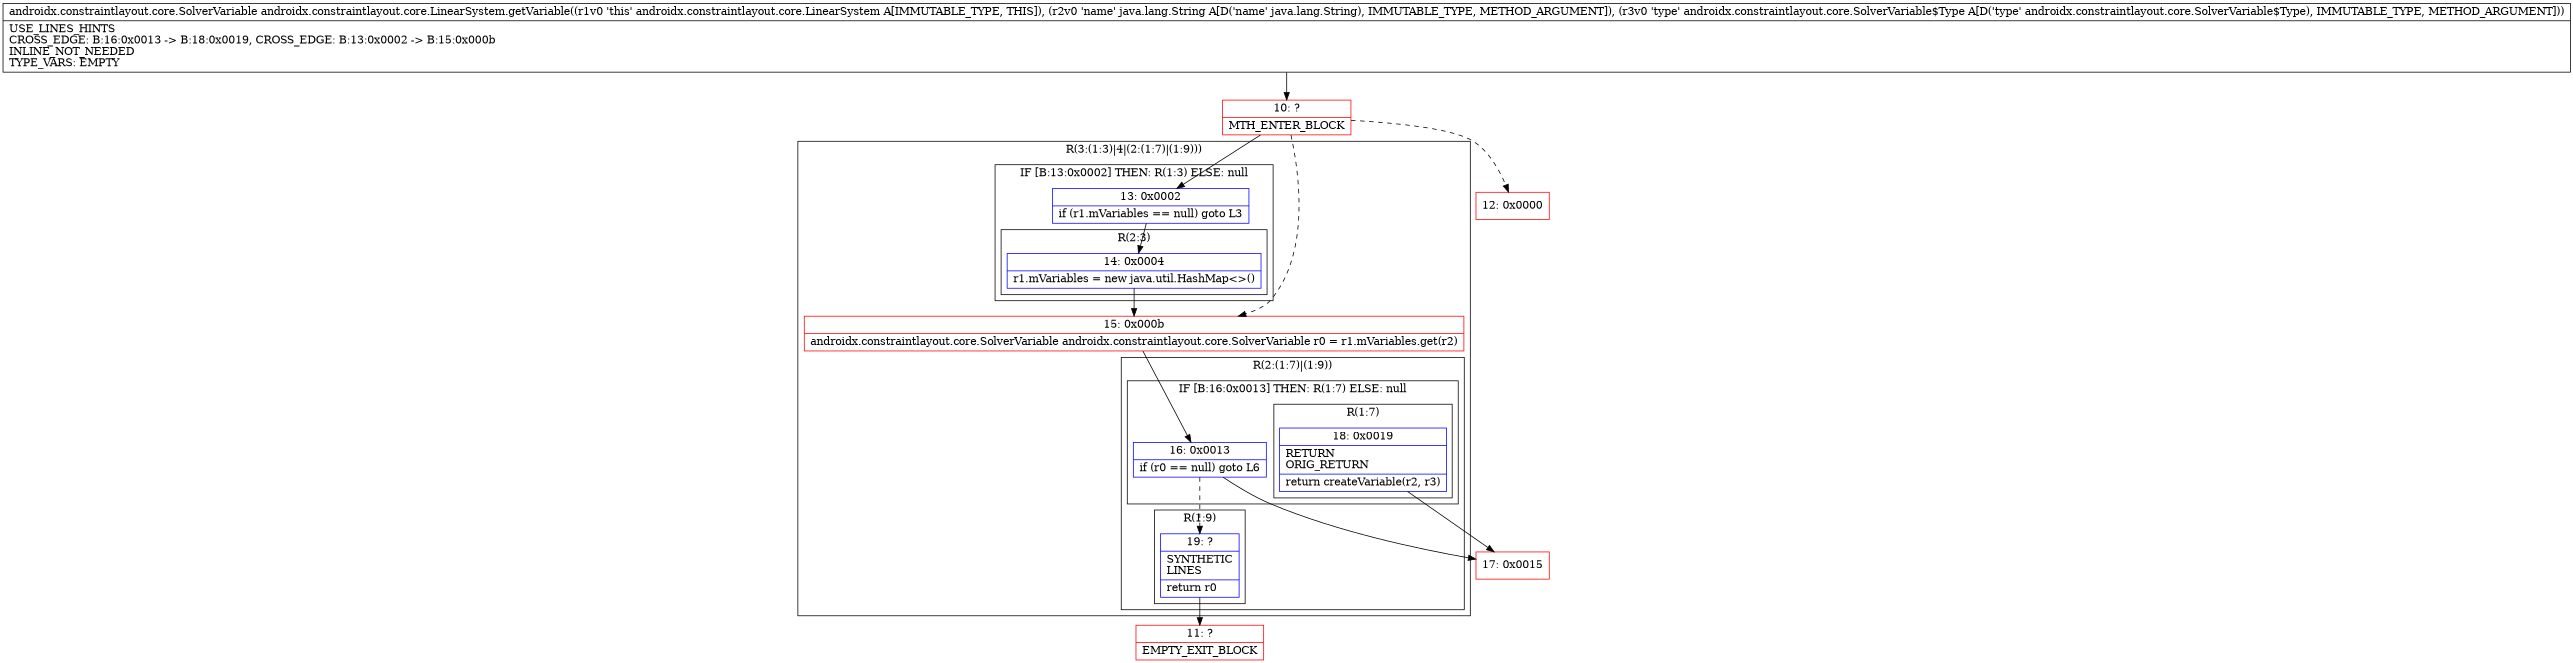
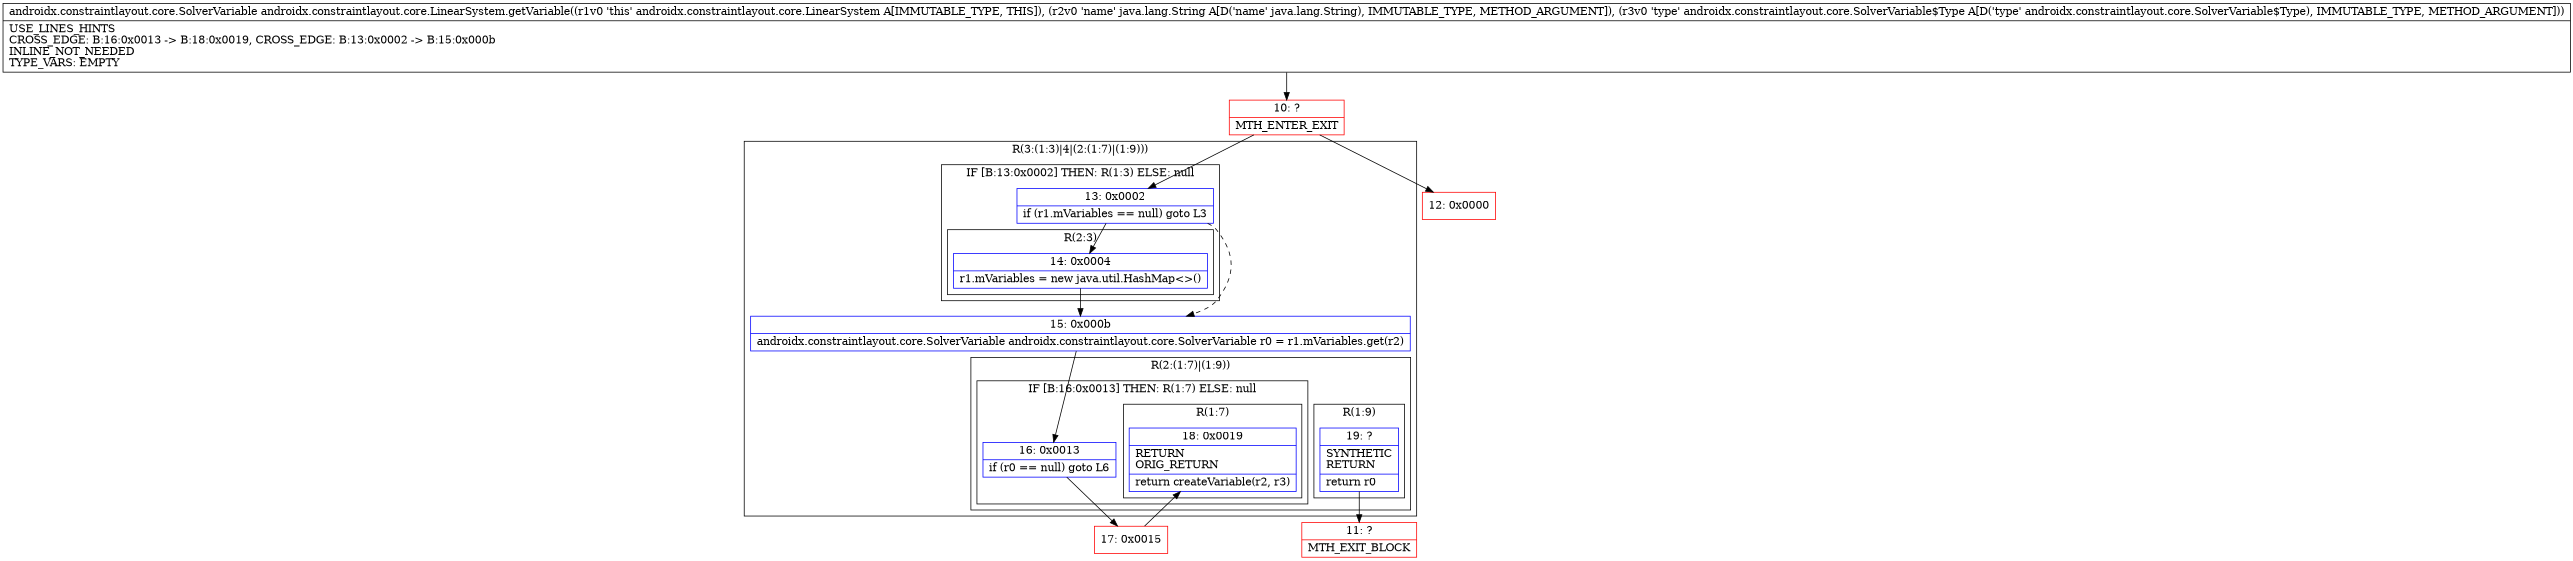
node "10: ?": text "MTH_ENTER_BLOCK" -> "MTH_ENTER_EXIT"
edge "10: ?" -> "12: 0x0000": style dashed -> solid
edge "10: ?" -> "15: 0x000b": now "13: 0x0002" -> "15: 0x000b"
node "15: 0x000b": color red -> blue
edge "16: 0x0013" -> "19: ?": removed
edge "18: 0x0019" -> "17: 0x0015": reversed
node "19: ?": text "LINES" -> "RETURN"
node "11: ?": text "EMPTY_EXIT_BLOCK" -> "MTH_EXIT_BLOCK"
